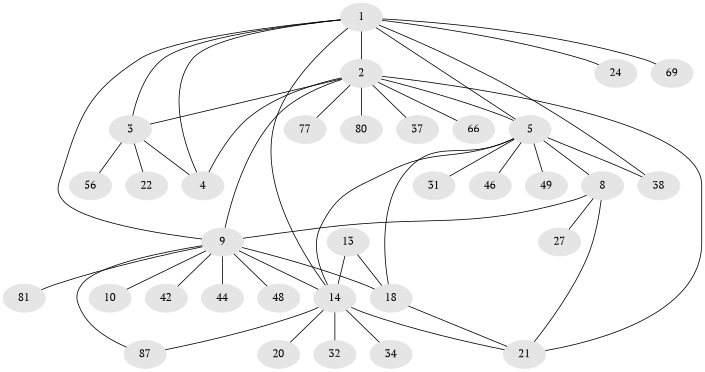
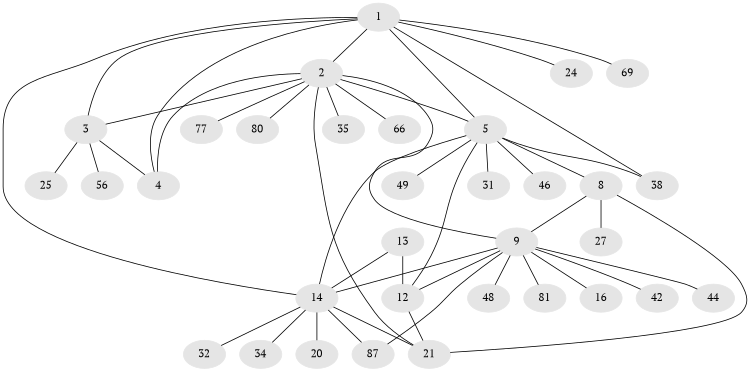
edge "1" -- "9": removed
node "37": label "37" -> "35"
node "22": label "22" -> "25"
node "10": label "10" -> "16"
node "18": label "18" -> "12"
